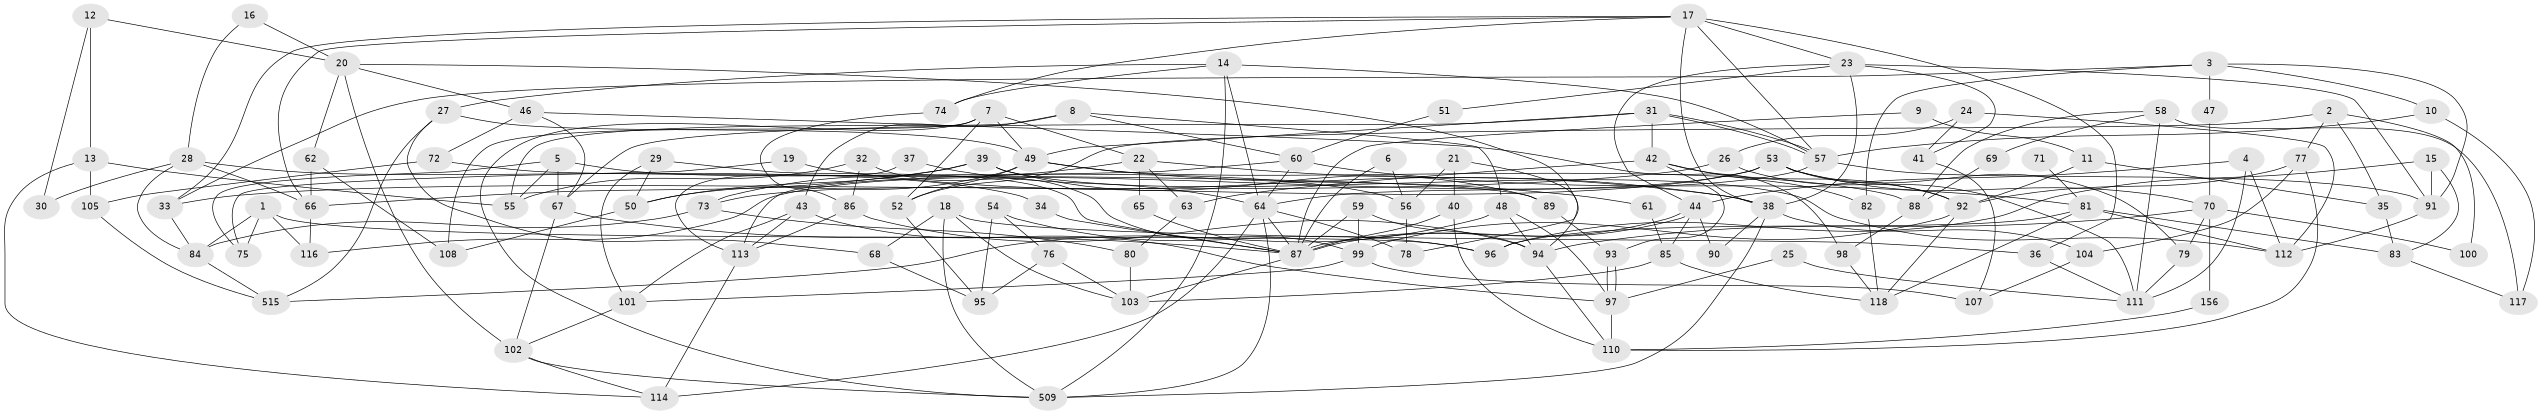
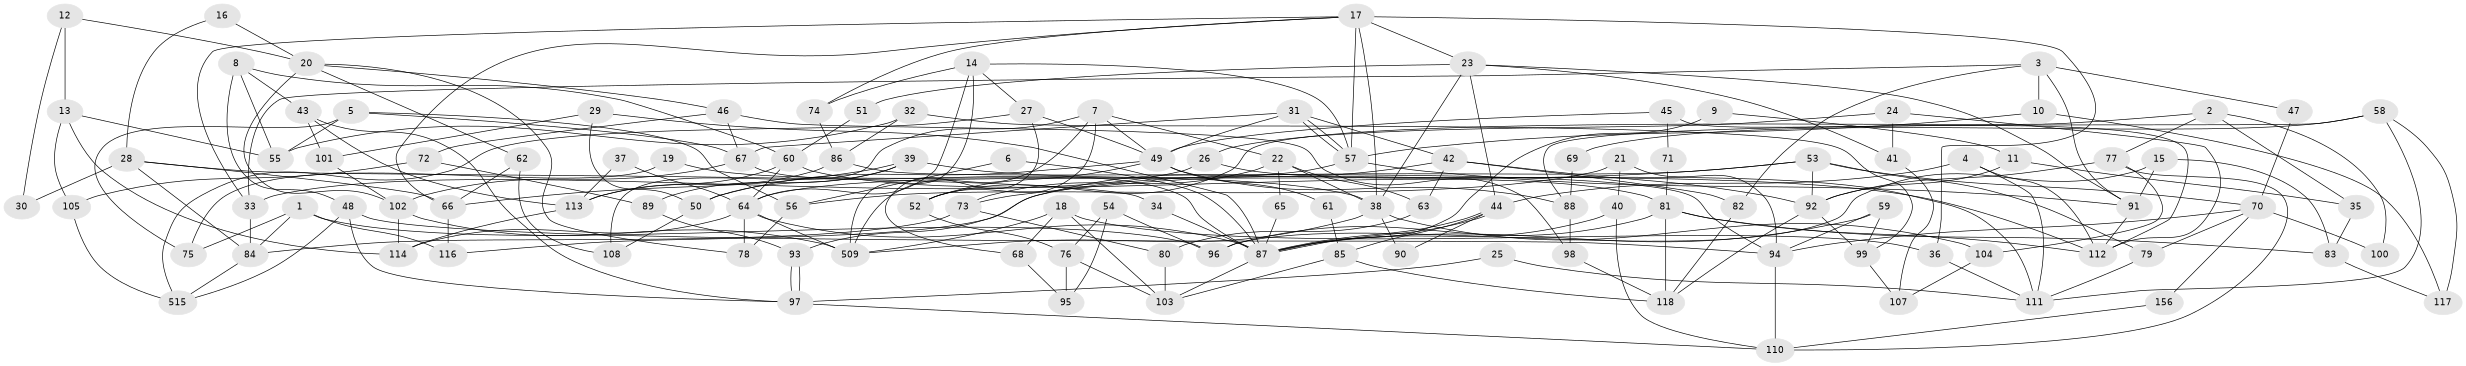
node "45": added
edge "52" -- "95": now "52" -- "76"
edge "99" -- "101": removed
